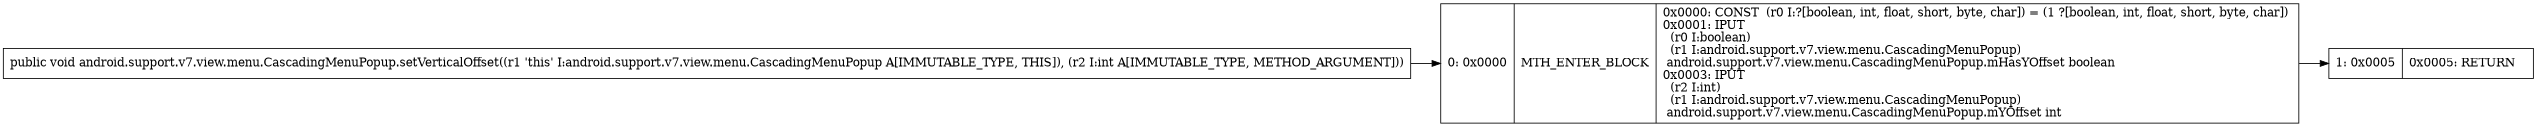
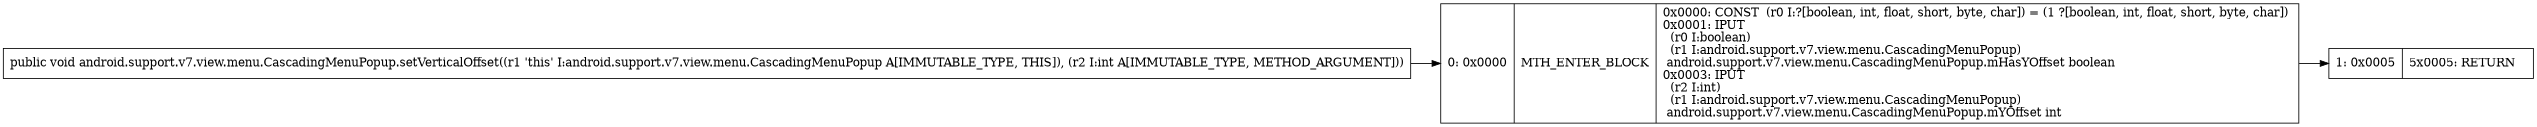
node "1: 0x0005": text "0x0005: RETURN" -> "5x0005: RETURN"
